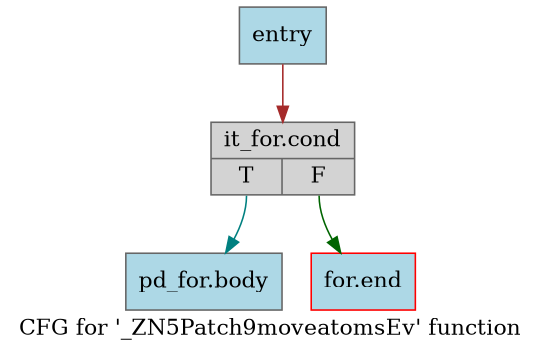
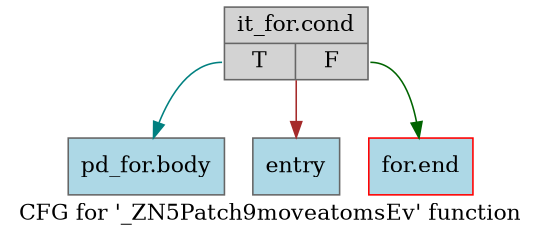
edge "entry" -> "it_for.cond": reversed
